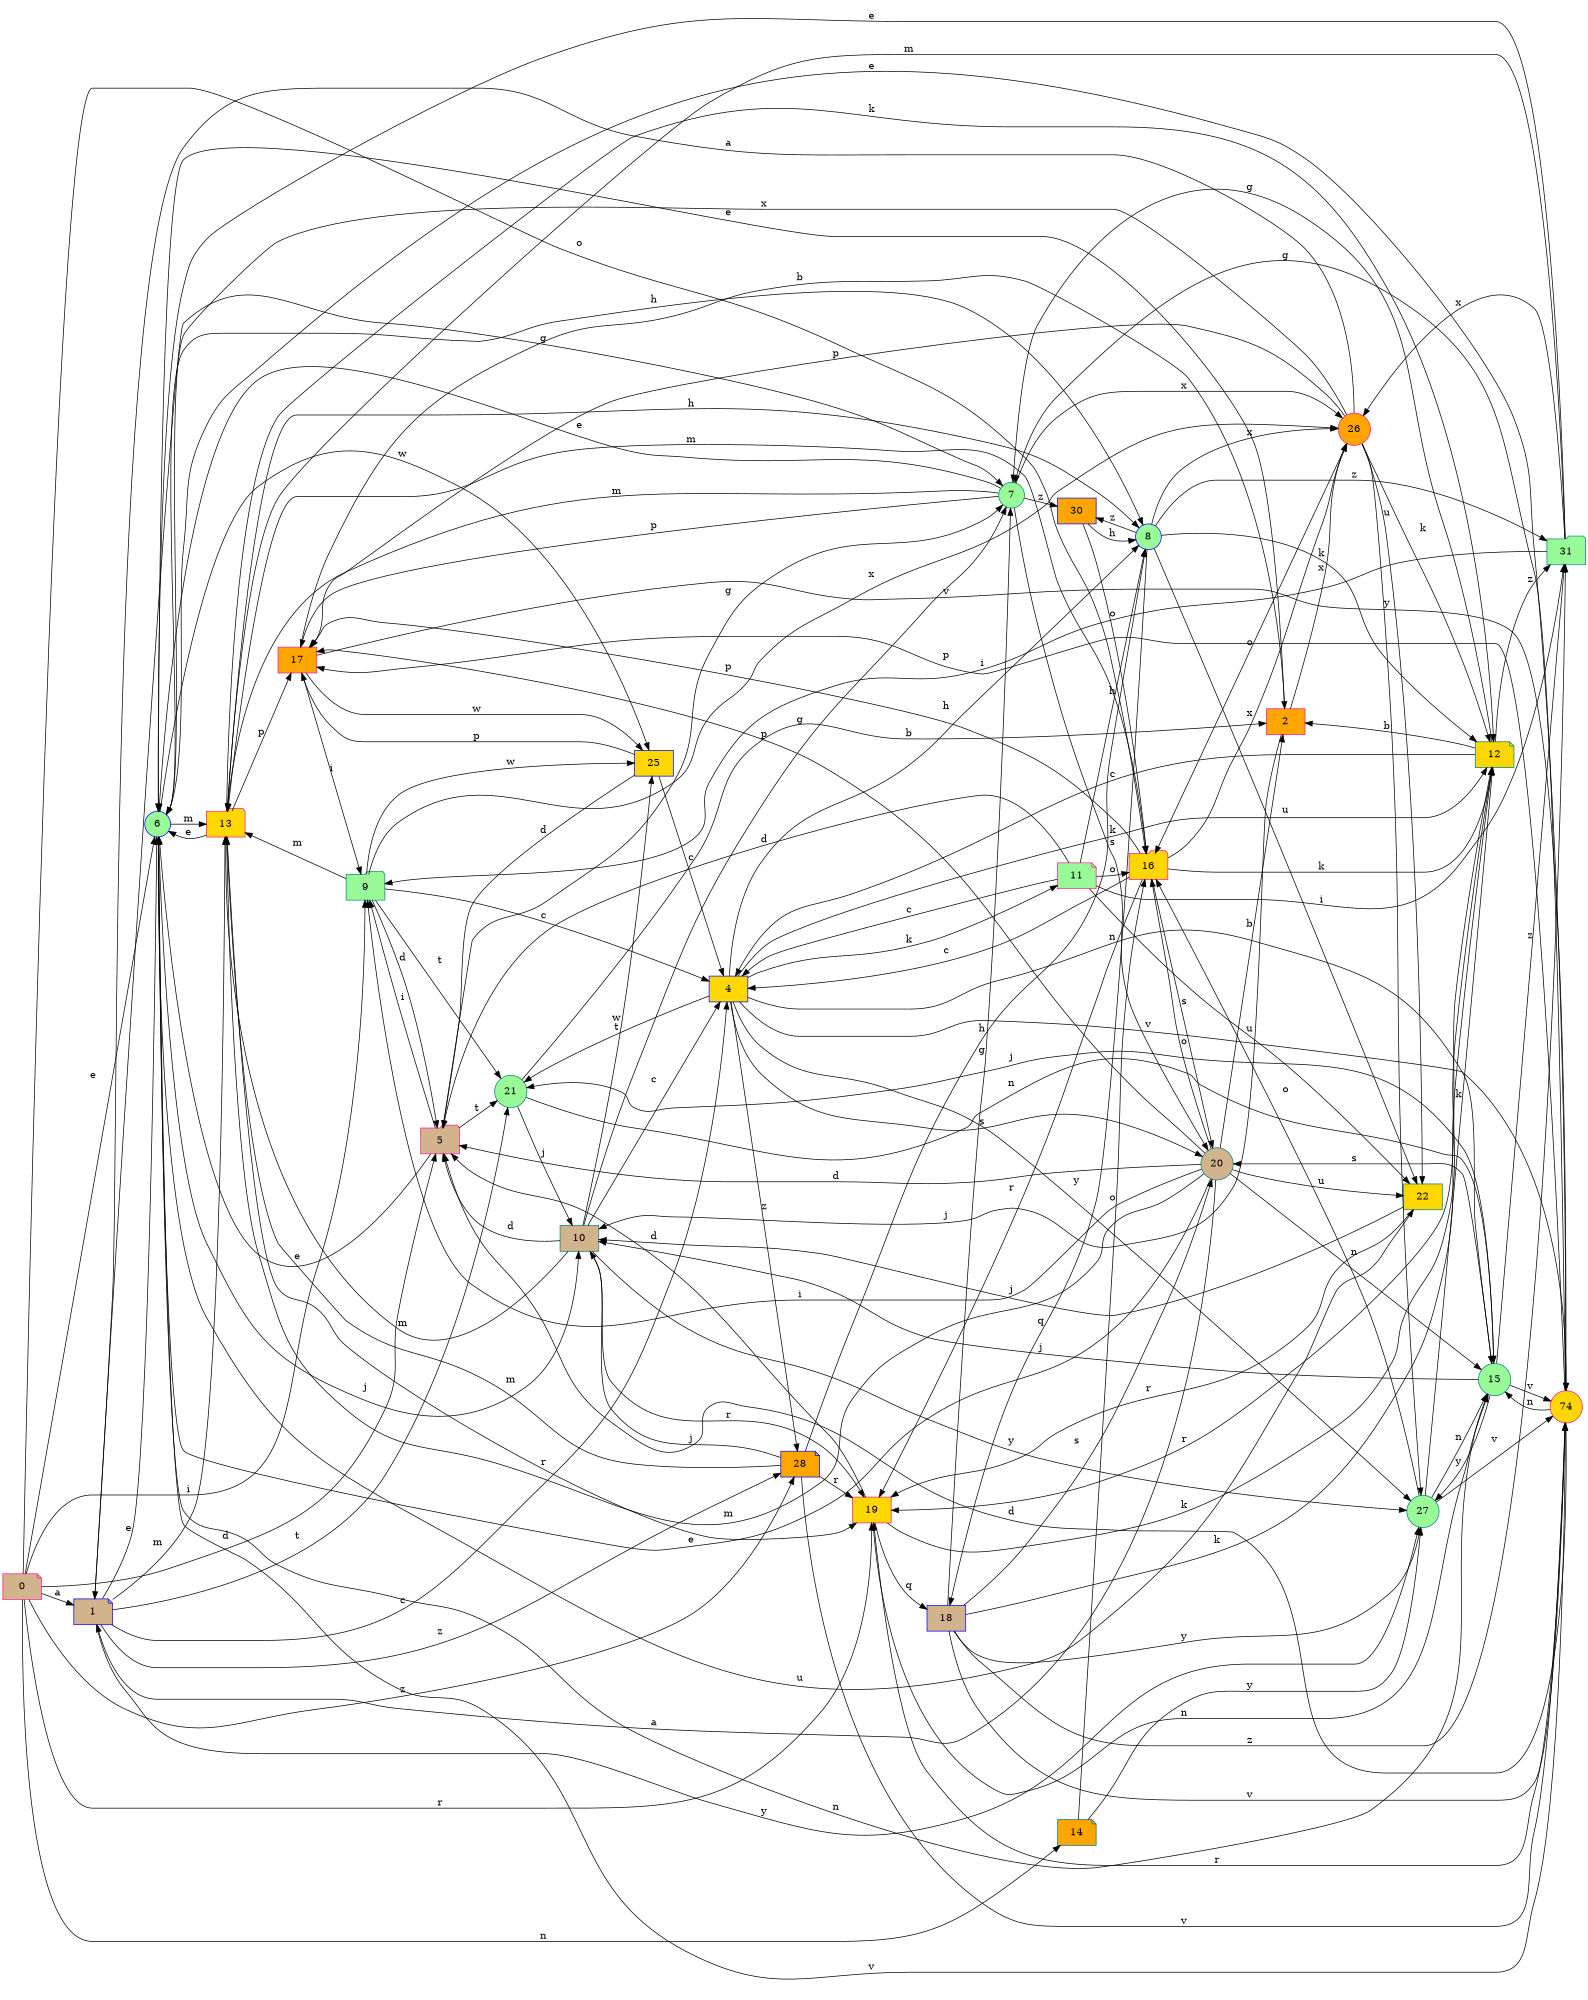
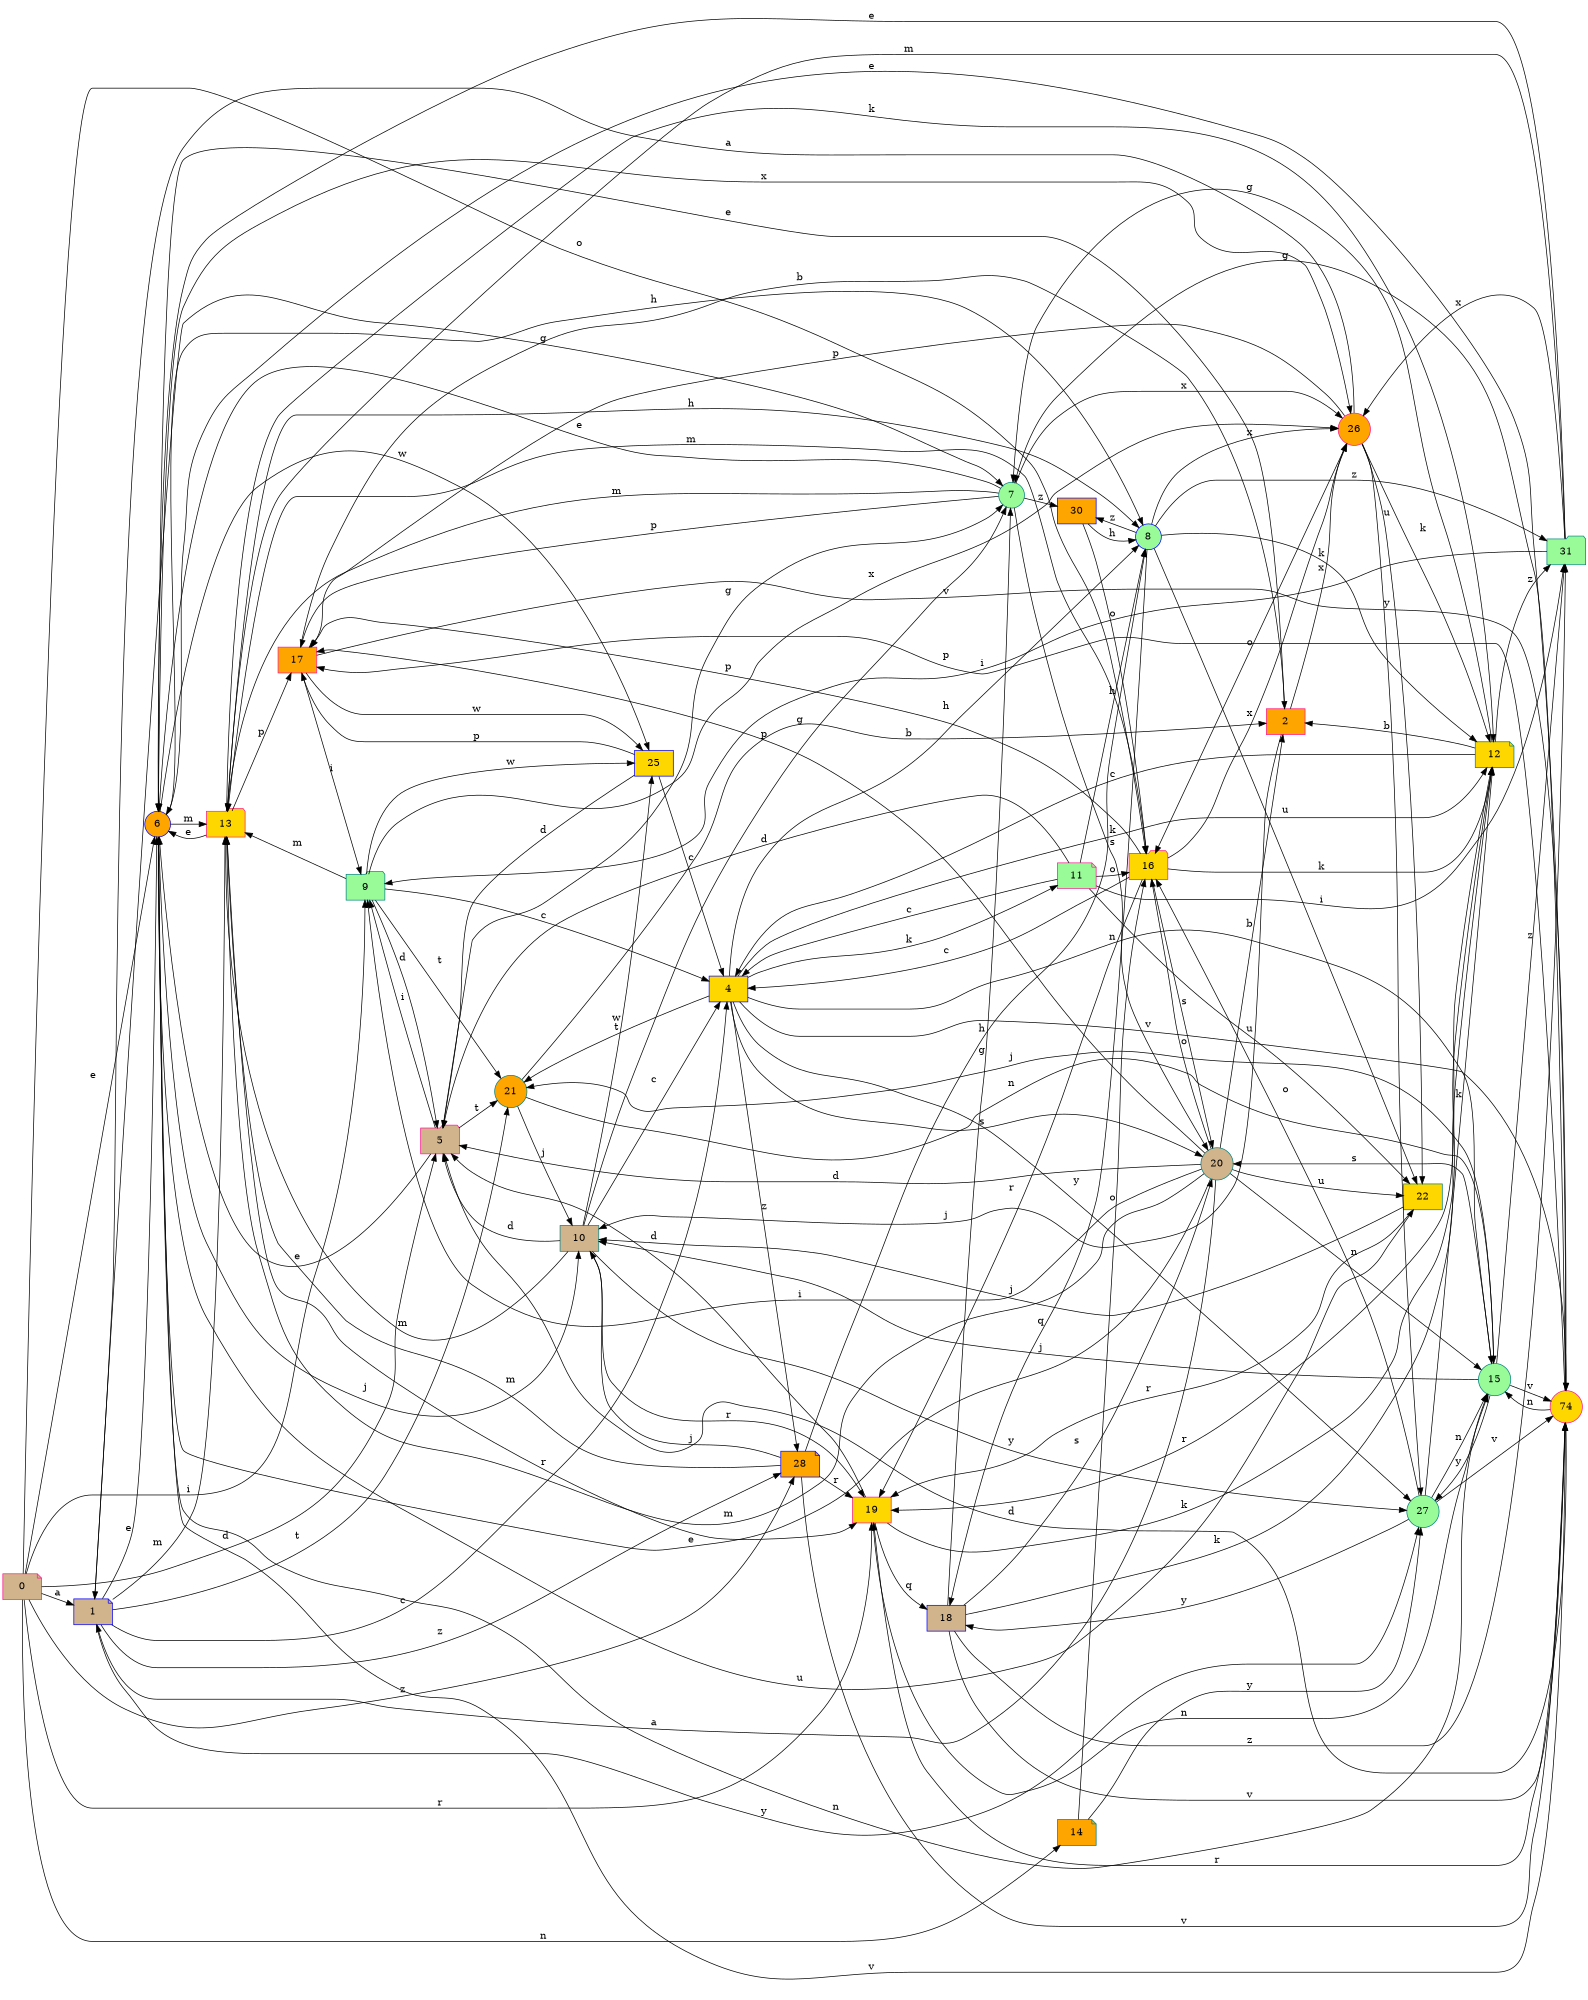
edge "26" -> "6": reversed
node "6": fillcolor palegreen -> orange
node "21": fillcolor palegreen -> orange
edge "18" -> "27": reversed
